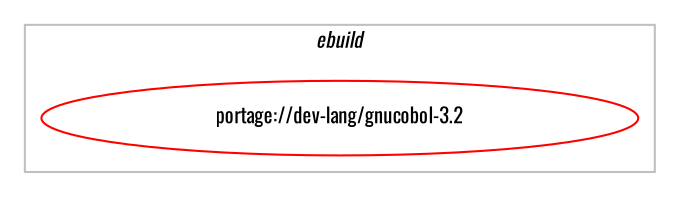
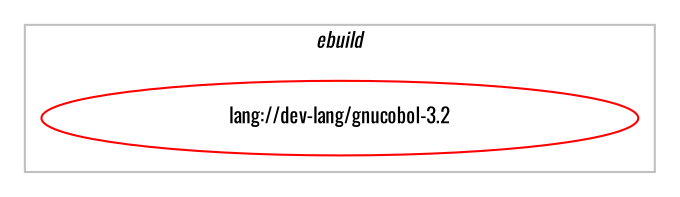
node "portage://dev-lang/gnucobol-3.2": label "portage://dev-lang/gnucobol-3.2" -> "lang://dev-lang/gnucobol-3.2"
